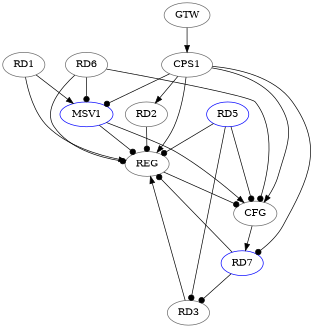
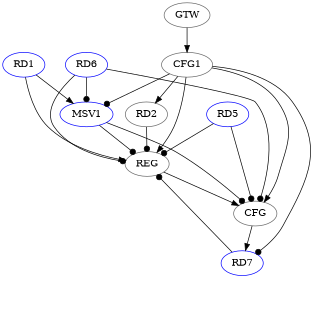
node "RD1": color gray40 -> blue
node "RD6": color gray40 -> blue
node "CPS1": label "CPS1" -> "CFG1"
edge "MSV1" -> "CFG": arrowhead normal -> dot
edge "REG" -> "CFG": arrowhead dot -> normal
node "RD3": removed
